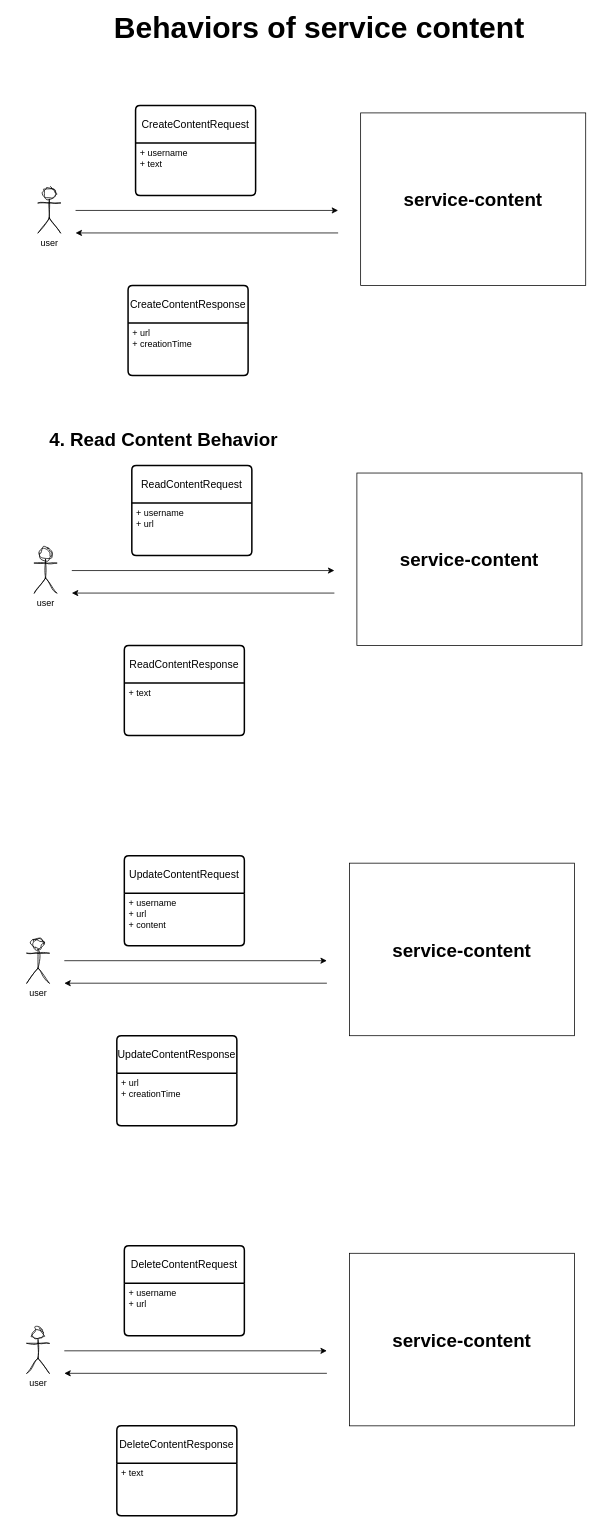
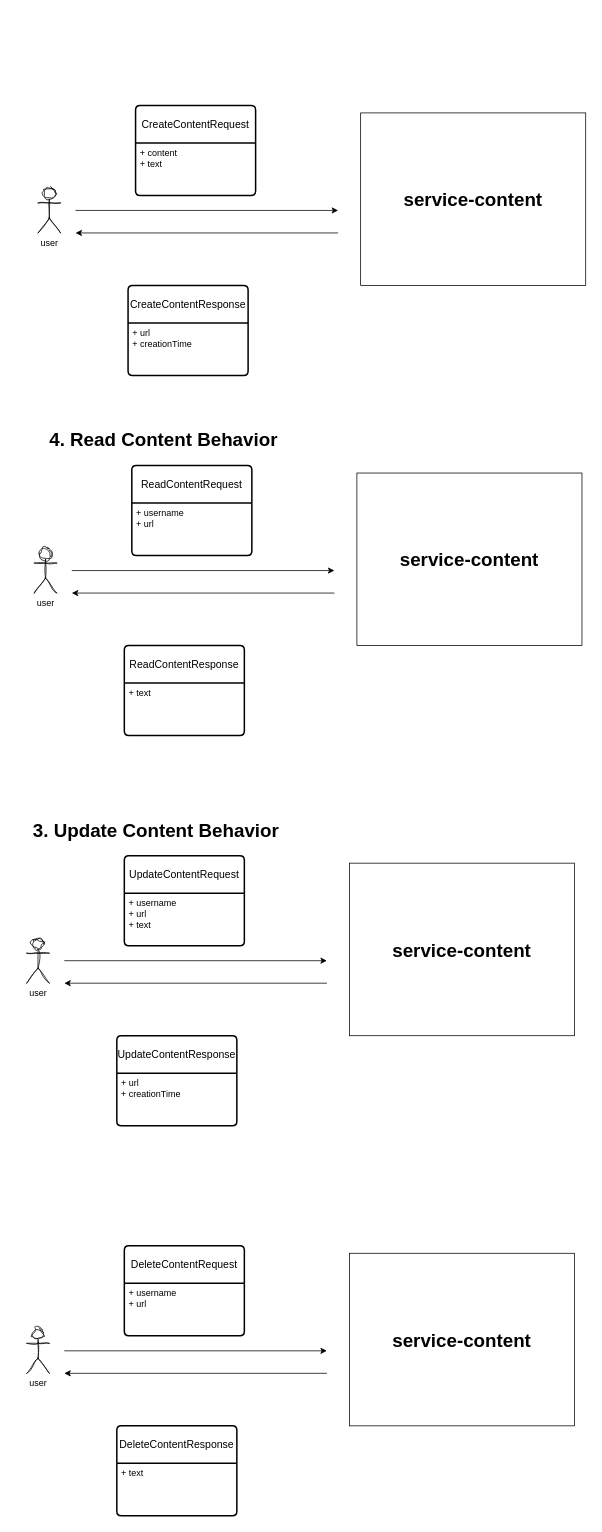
node "Behaviors of service content": removed
node "+ username + text": label "+ username + text" -> "+ content + text"
node "3. Update Content Behavior": added
node "+ username + url + content": label "+ username + url + content" -> "+ username + url + text"
